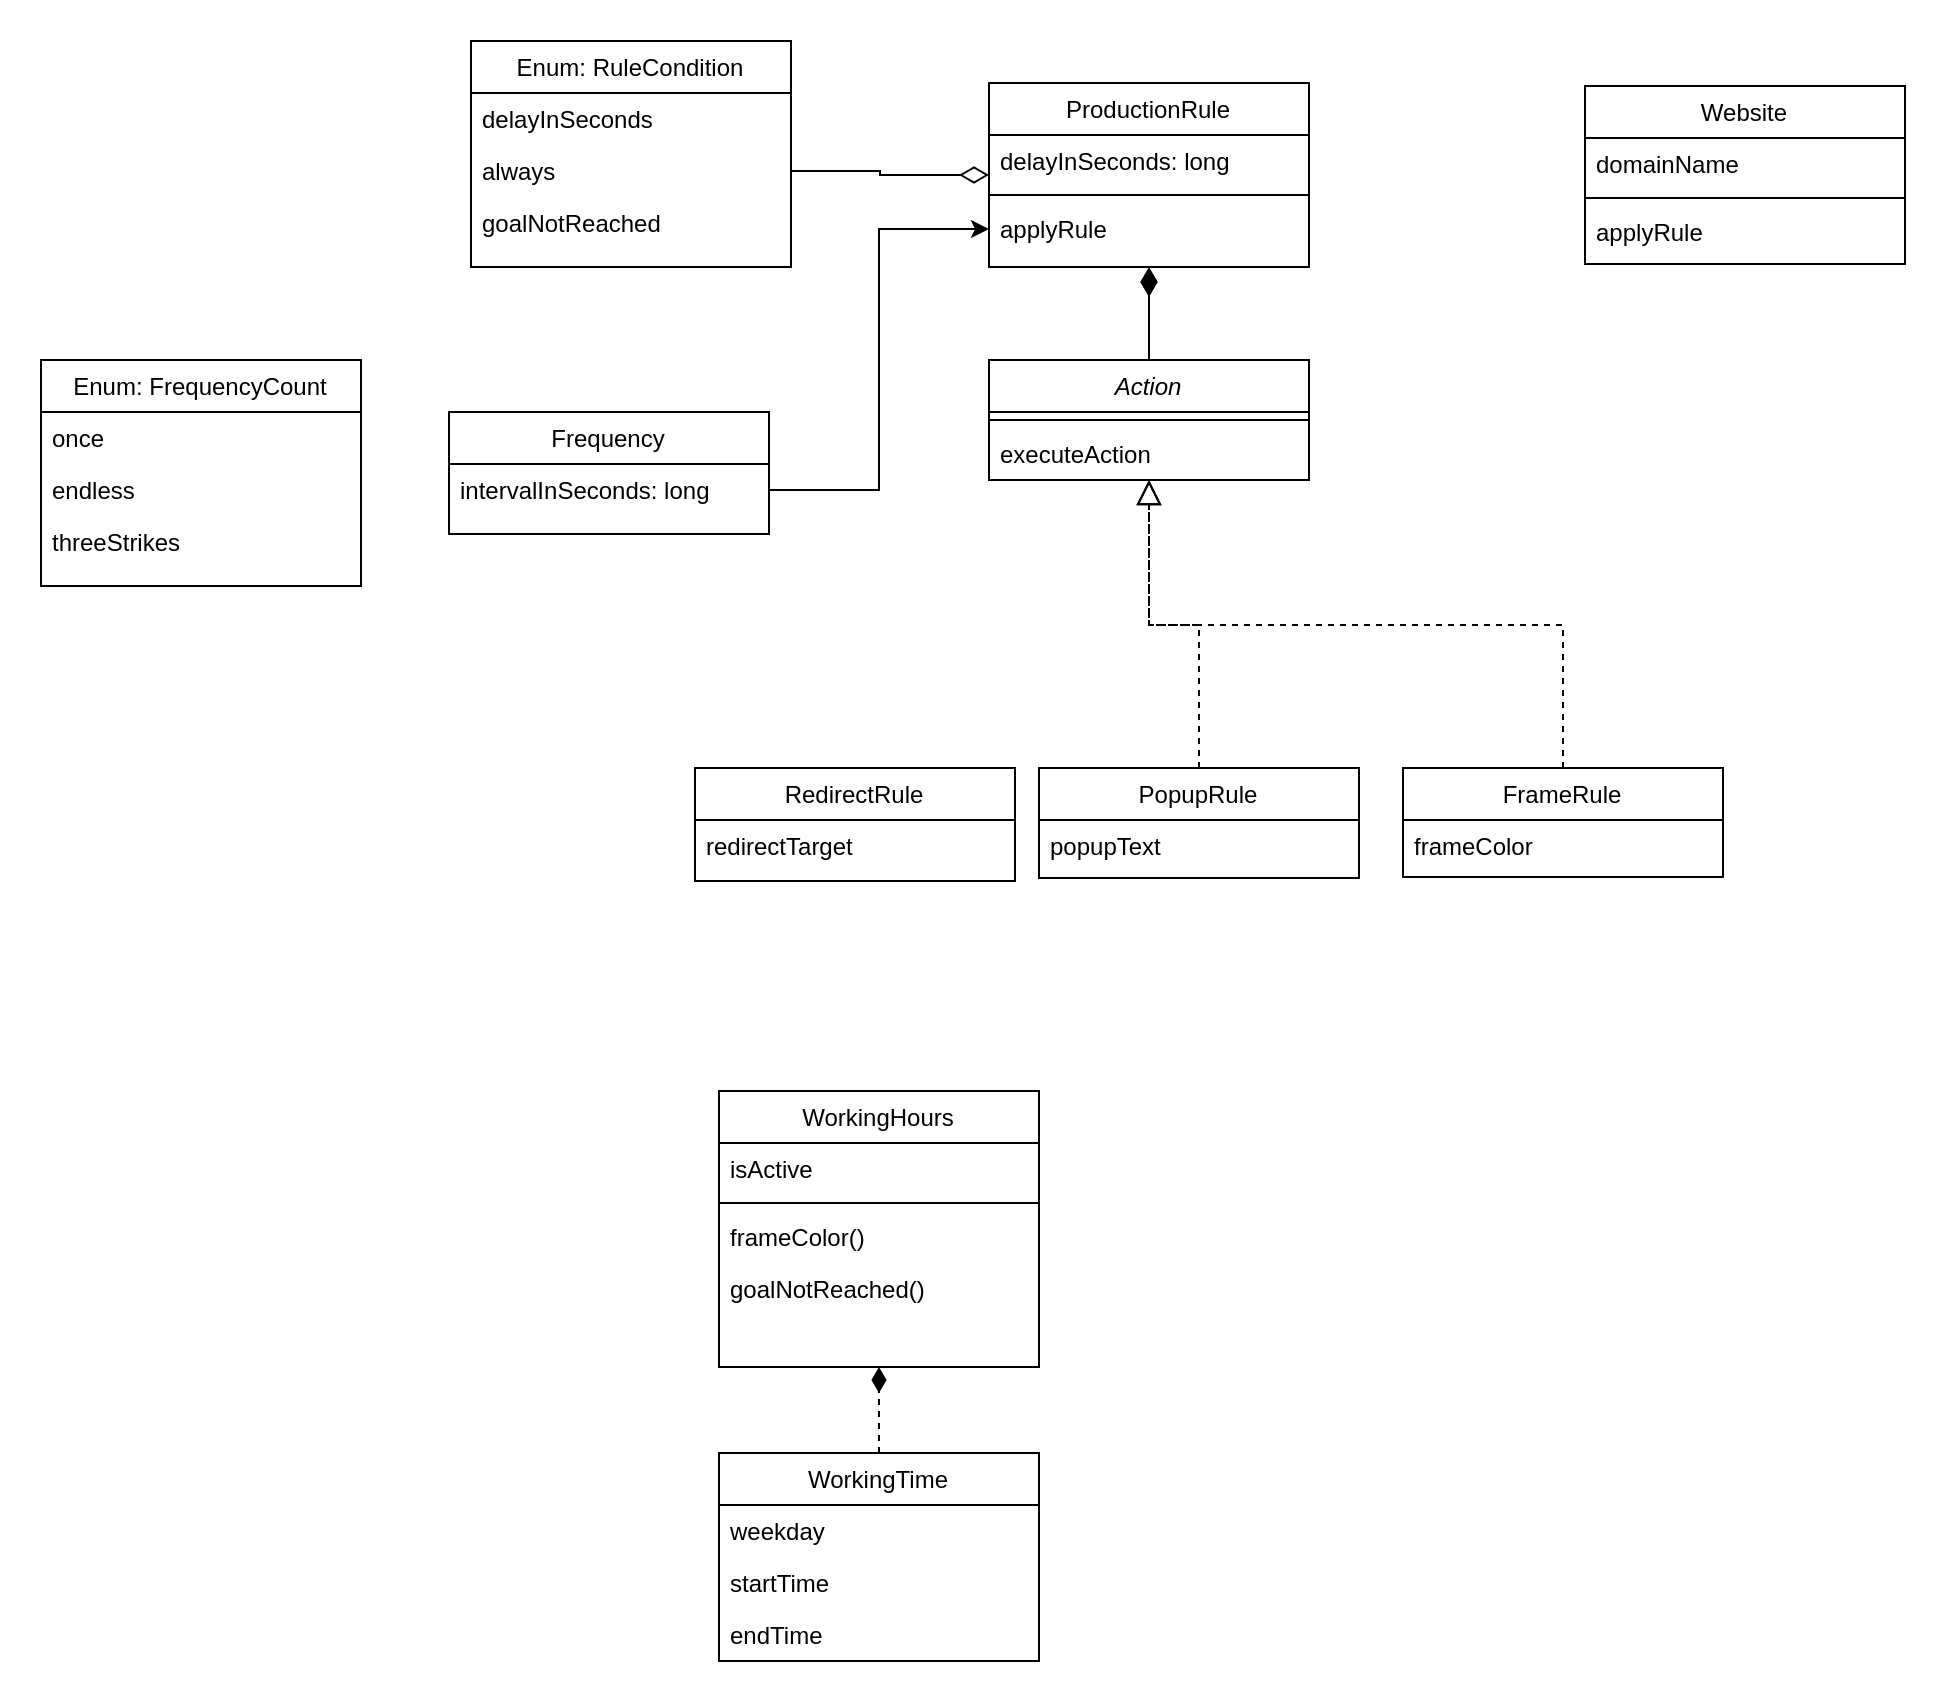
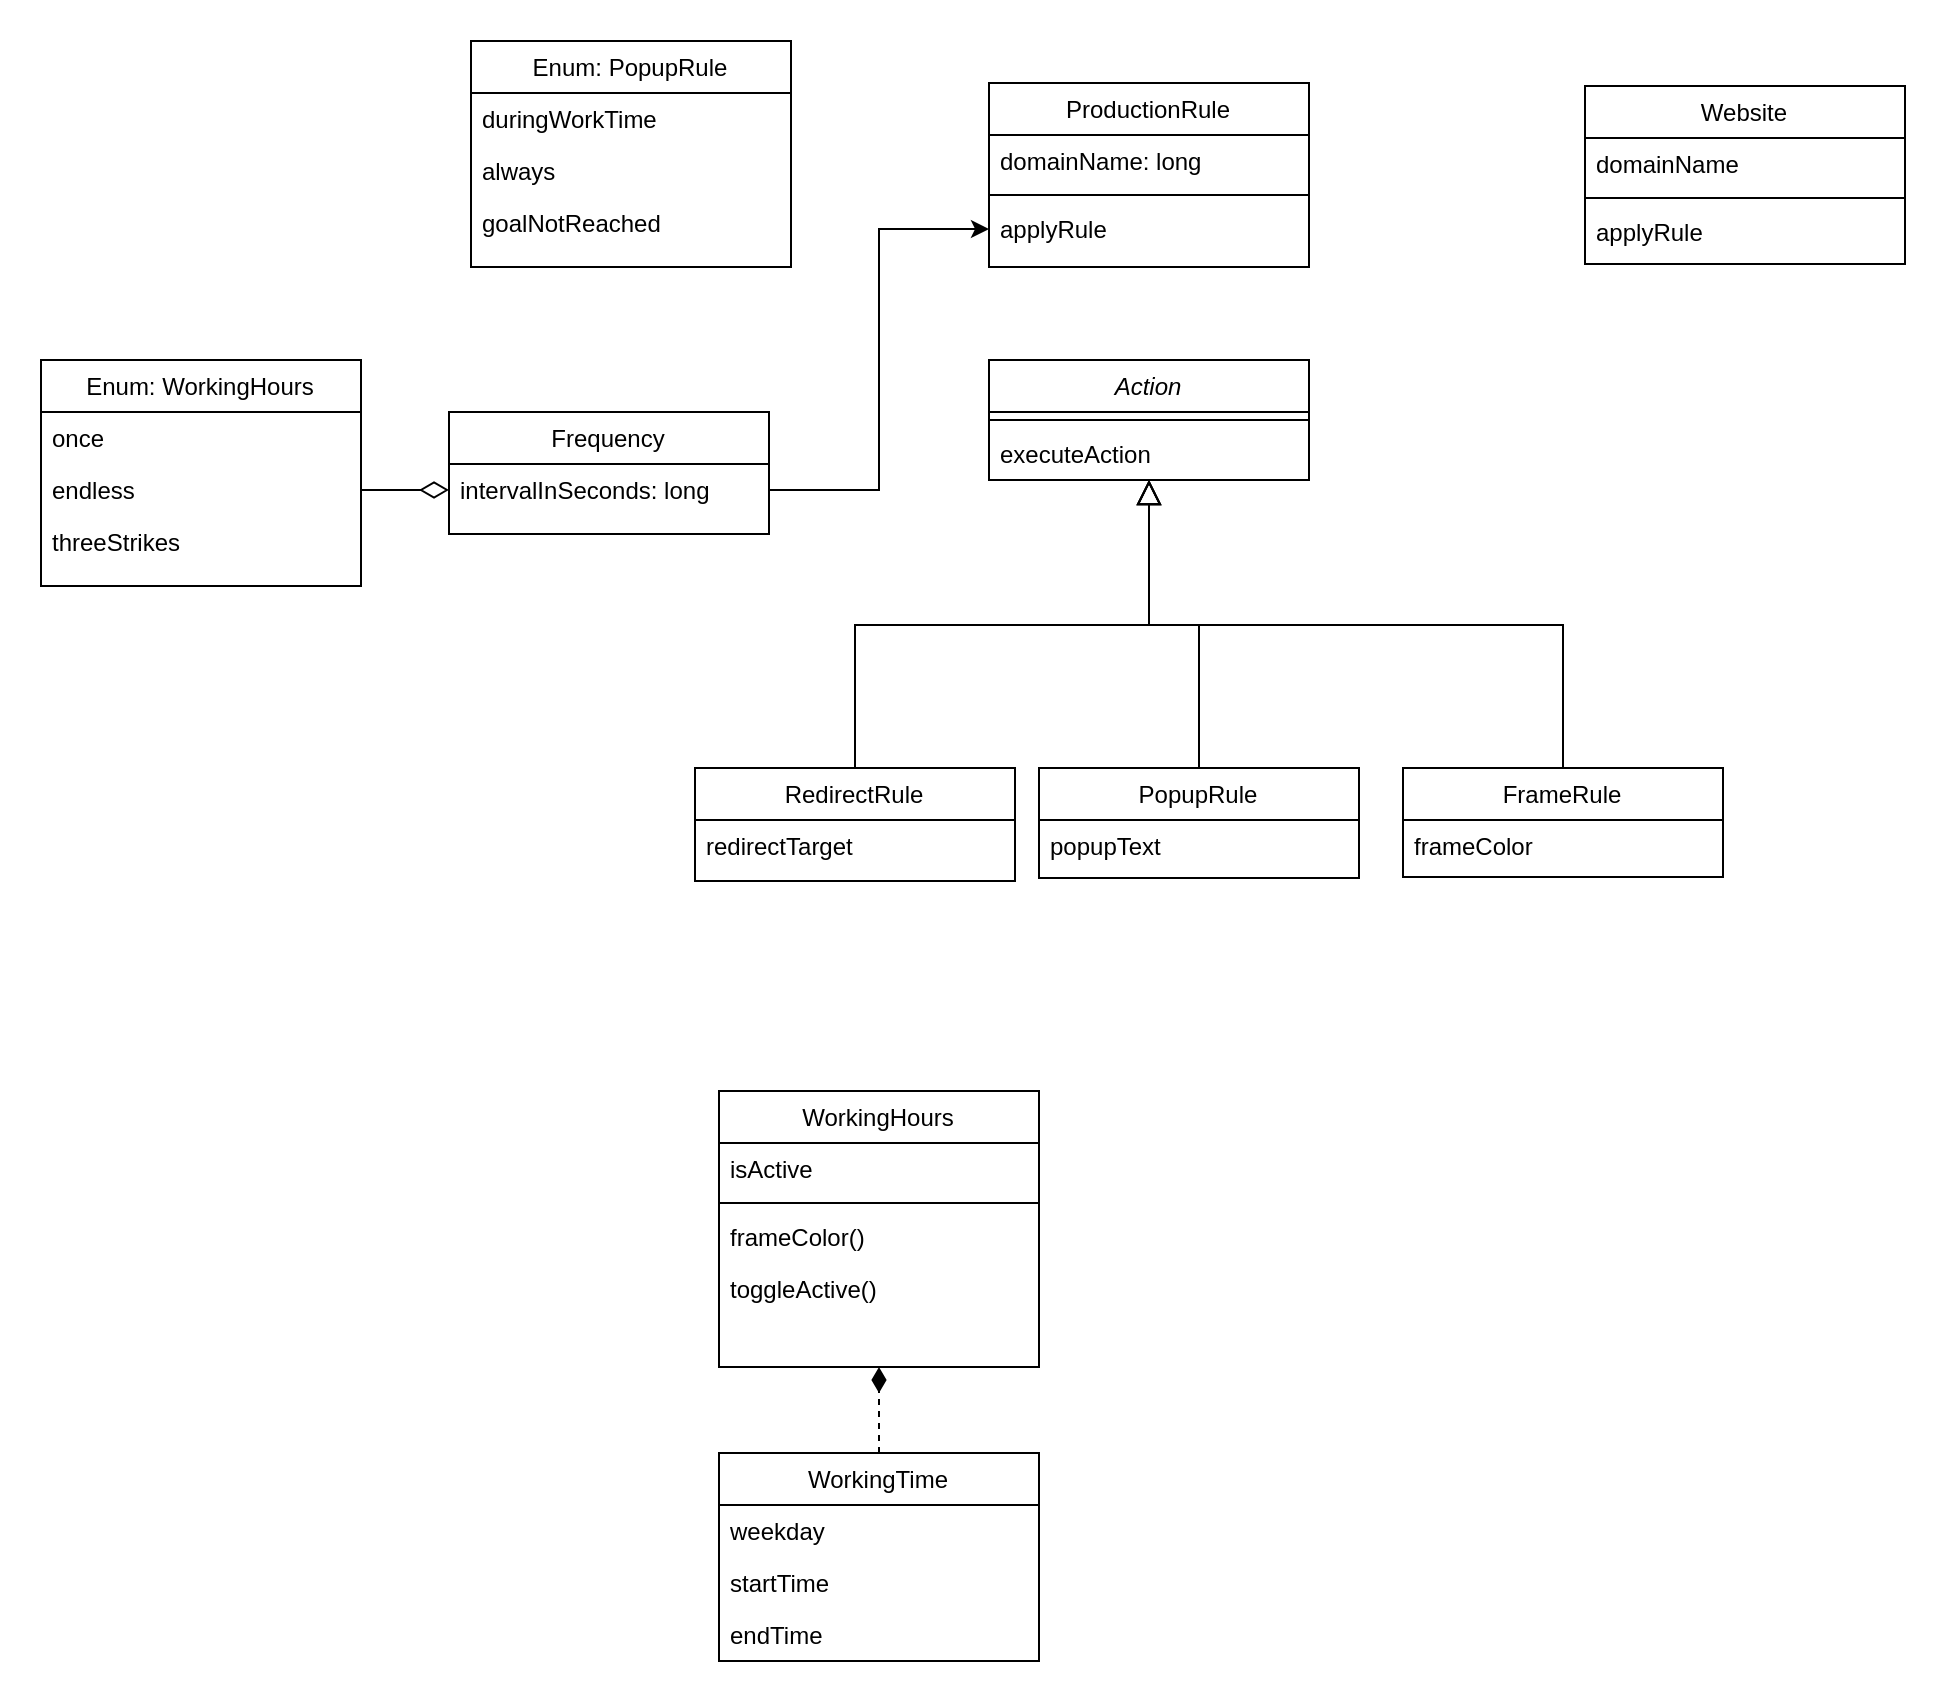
node "Enum: RuleCondition": label "Enum: RuleCondition" -> "Enum: PopupRule"
node "delayInSeconds": label "delayInSeconds" -> "duringWorkTime"
node "delayInSeconds: long": label "delayInSeconds: long" -> "domainName: long"
edge "always" -> "ProductionRule": removed
edge "Action" -> "ProductionRule": removed
node "Enum: FrequencyCount": label "Enum: FrequencyCount" -> "Enum: WorkingHours"
edge "endless" -> "intervalInSeconds: long": added
edge "RedirectRule" -> "Action": added
edge "FrameRule" -> "Action": style dashed -> solid
edge "PopupRule" -> "Action": style dashed -> solid
node "goalNotReached()": label "goalNotReached()" -> "toggleActive()"
